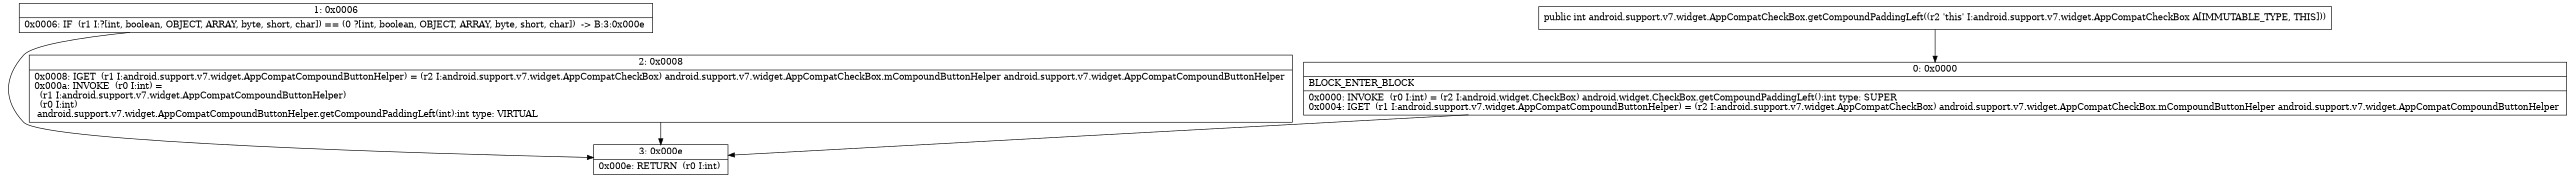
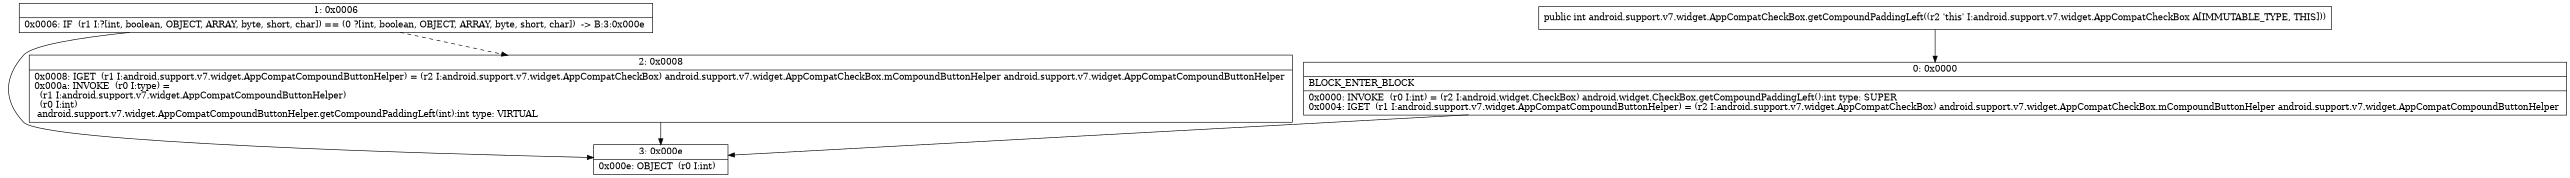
edge "1: 0x0006" -> "2: 0x0008": added
node "2: 0x0008": text "0x000a: INVOKE  (r0 I:int) =" -> "0x000a: INVOKE  (r0 I:type) ="
node "3: 0x000e": text "0x000e: RETURN  (r0 I:int)" -> "0x000e: OBJECT  (r0 I:int)"
